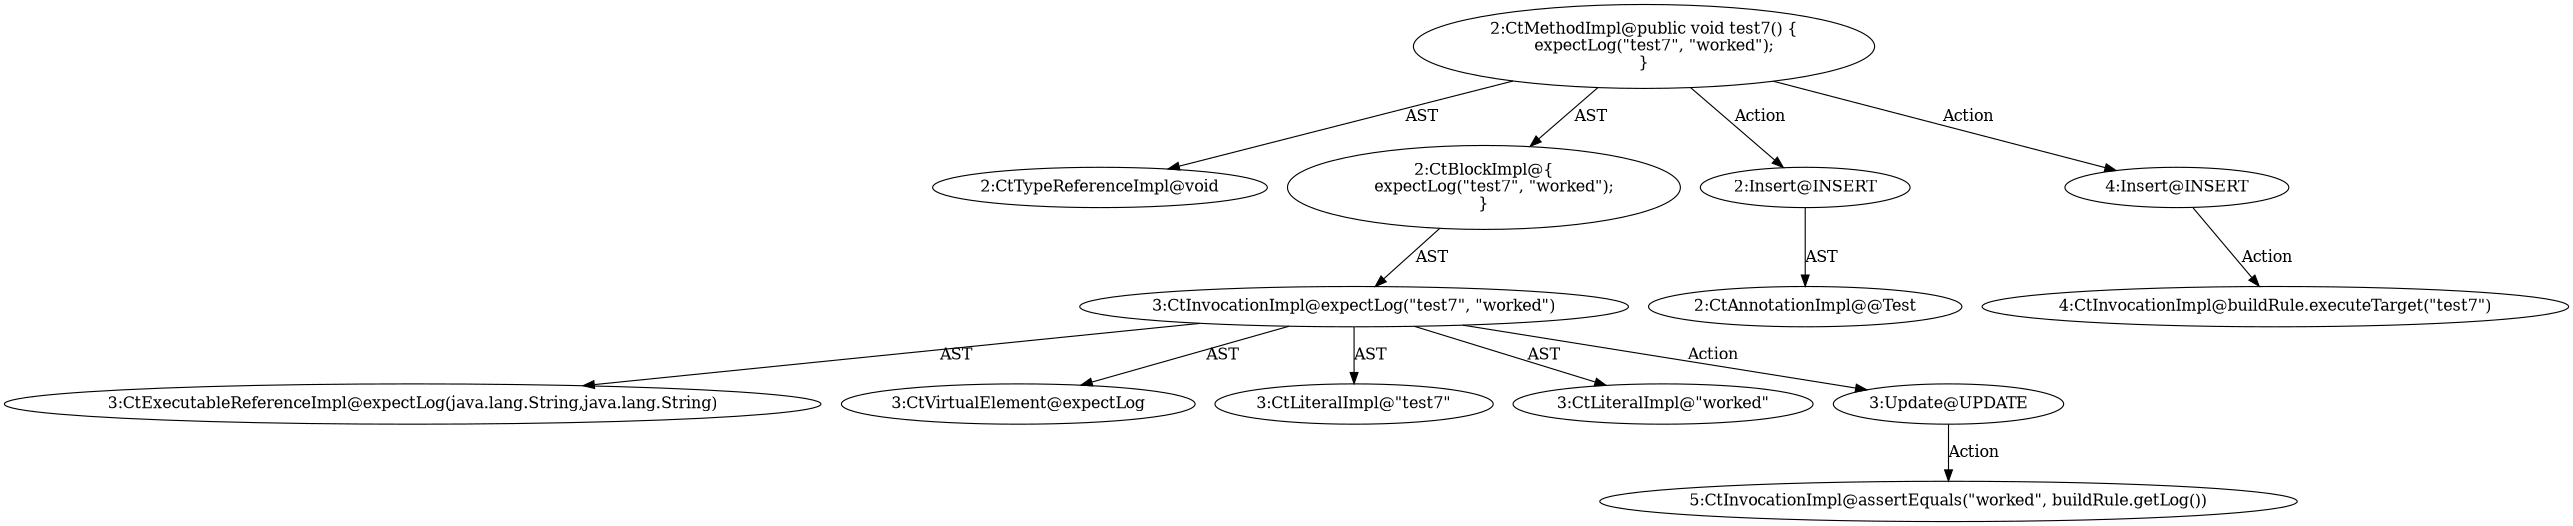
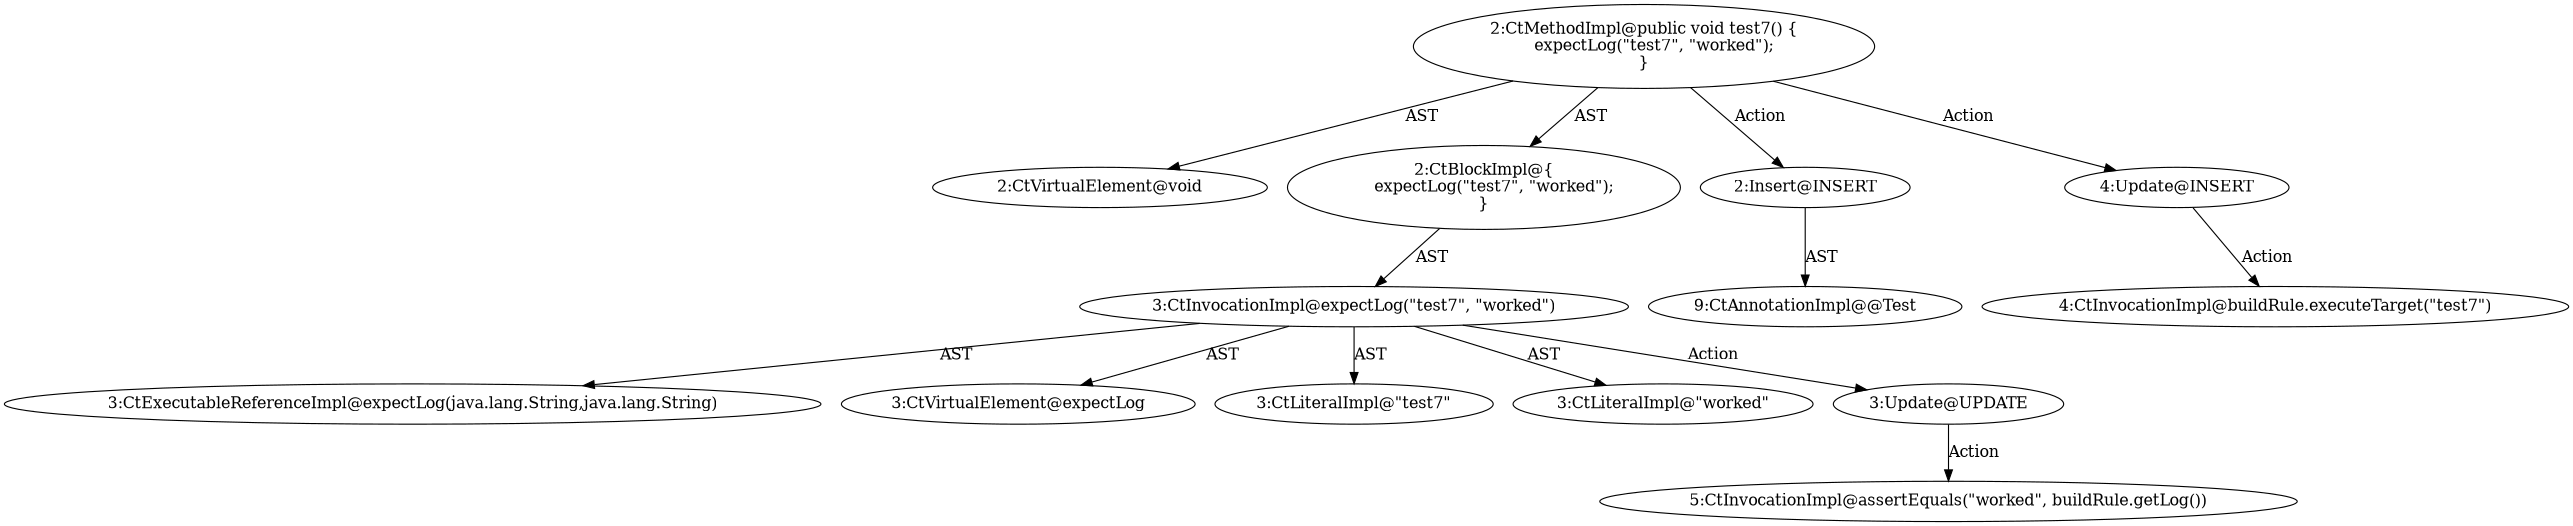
node "2:CtTypeReferenceImpl@void": label "2:CtTypeReferenceImpl@void" -> "2:CtVirtualElement@void"
node "4:Insert@INSERT": label "4:Insert@INSERT" -> "4:Update@INSERT"
node "2:CtAnnotationImpl@@Test": label "2:CtAnnotationImpl@@Test" -> "9:CtAnnotationImpl@@Test"
